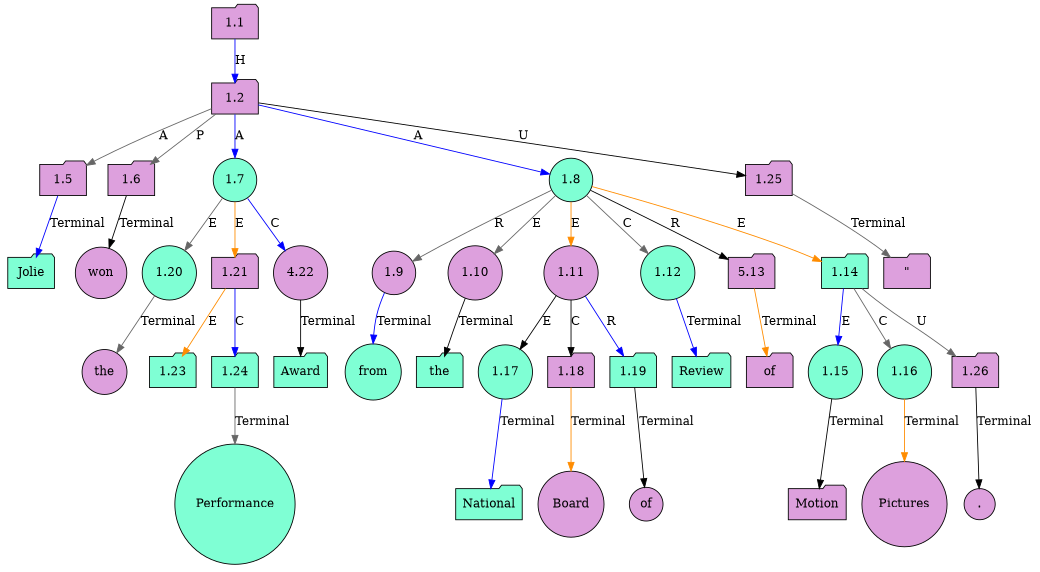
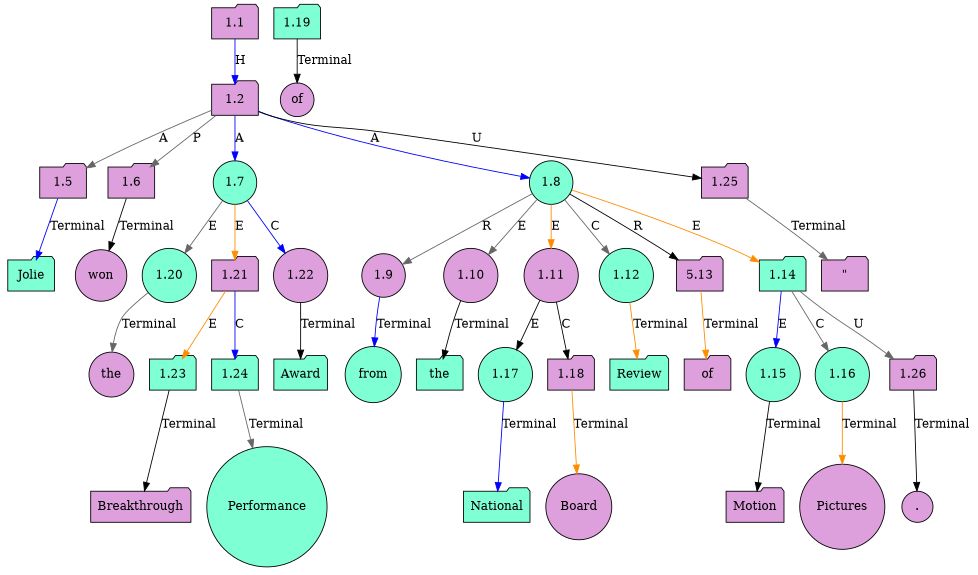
node "4.22": label "4.22" -> "1.22"
edge "1.11" -> "1.19": removed, label "R"
edge "1.12" -> "Review": color blue -> darkorange
node "Breakthrough": added
